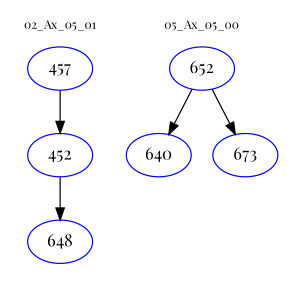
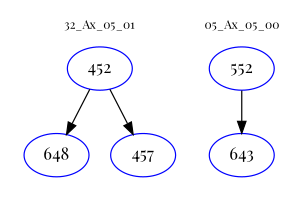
cluster "02_Ax_05_01": label "02_Ax_05_01" -> "32_Ax_05_01"
node "652": label "652" -> "552"
edge "457" -> "452": reversed
node "640": removed
node "673": label "673" -> "643"
